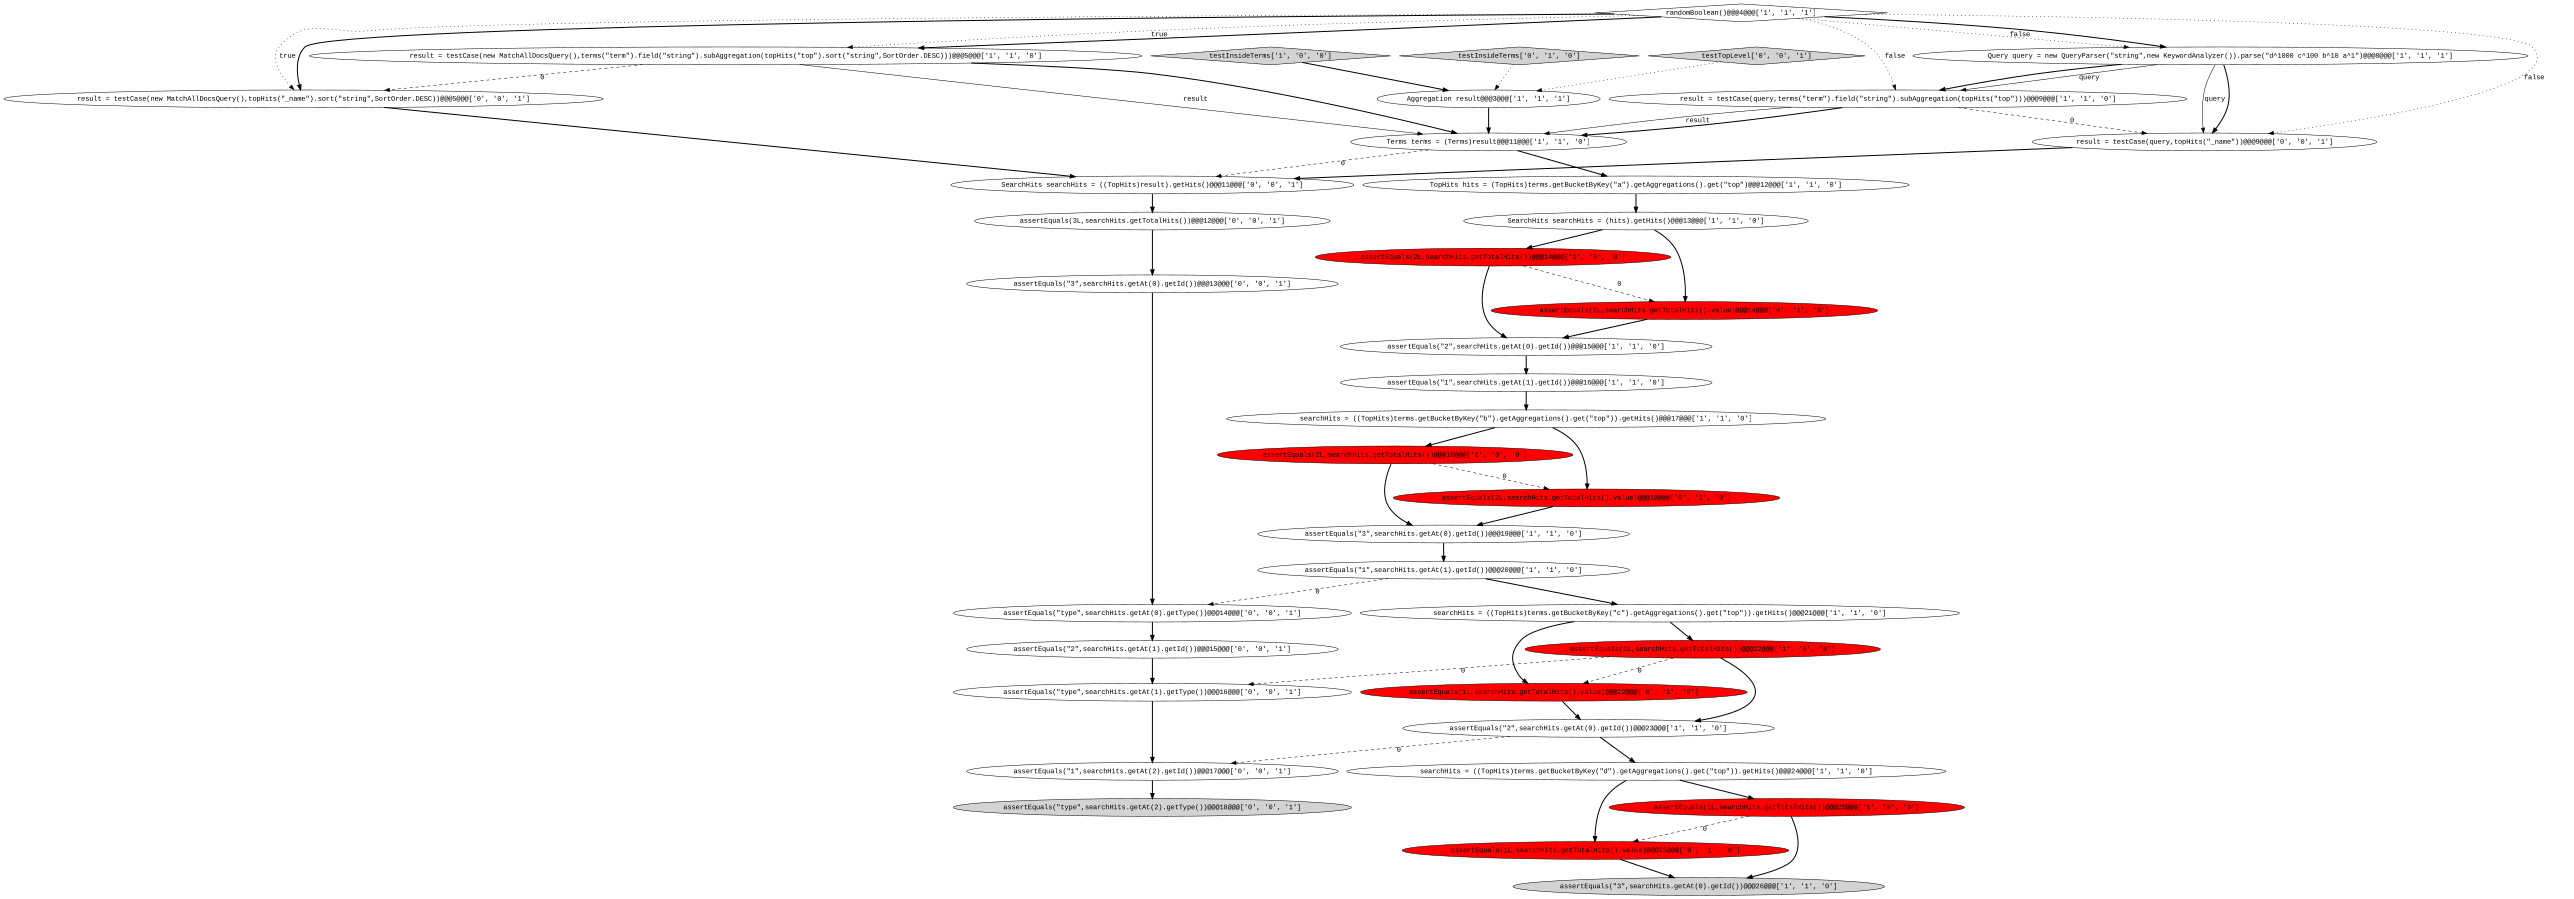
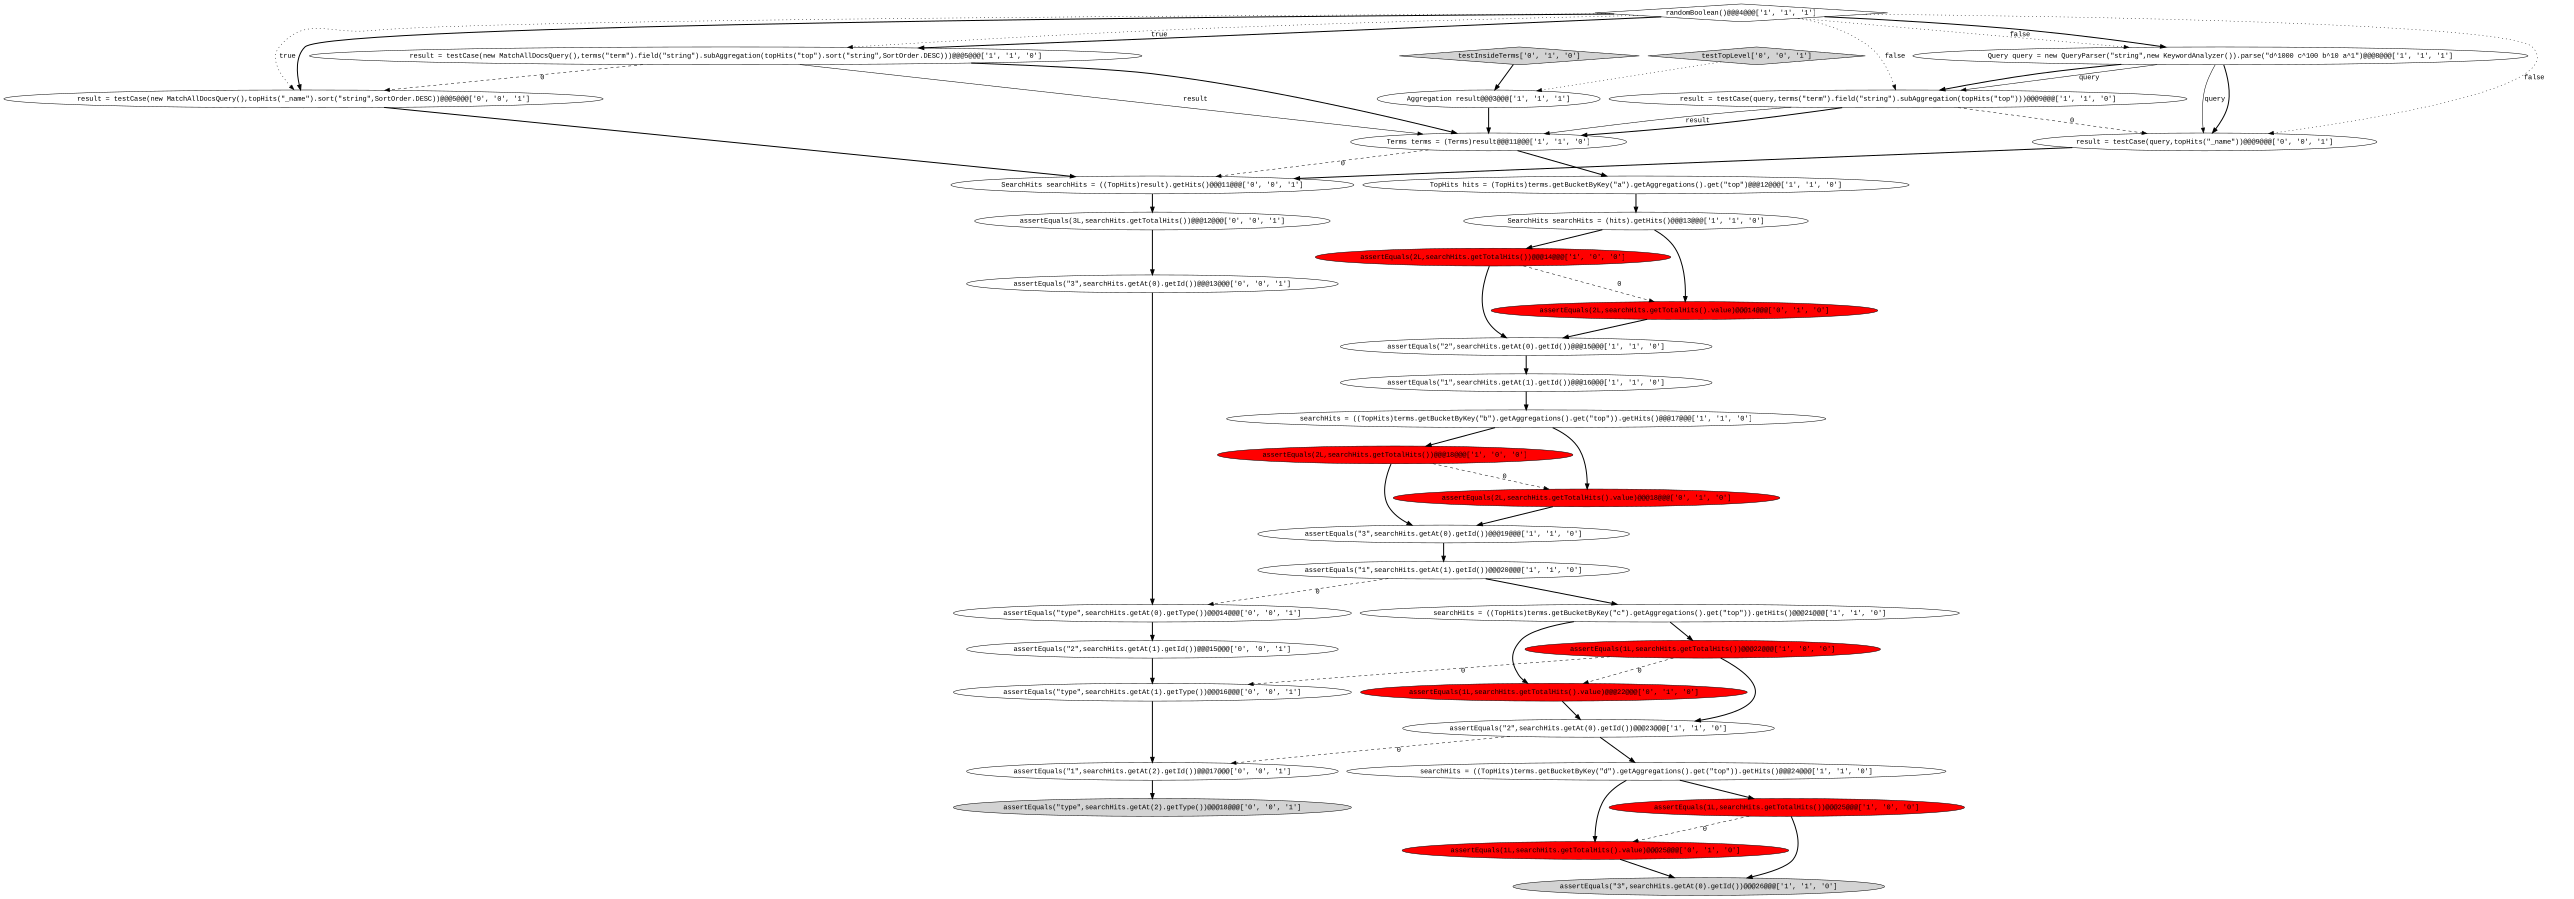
node "testInsideTerms['1', '0', '0']": removed
edge "testInsideTerms['0', '1', '0']" -> "Aggregation result@@@3@@@['1', '1', '1']": style dotted -> bold
